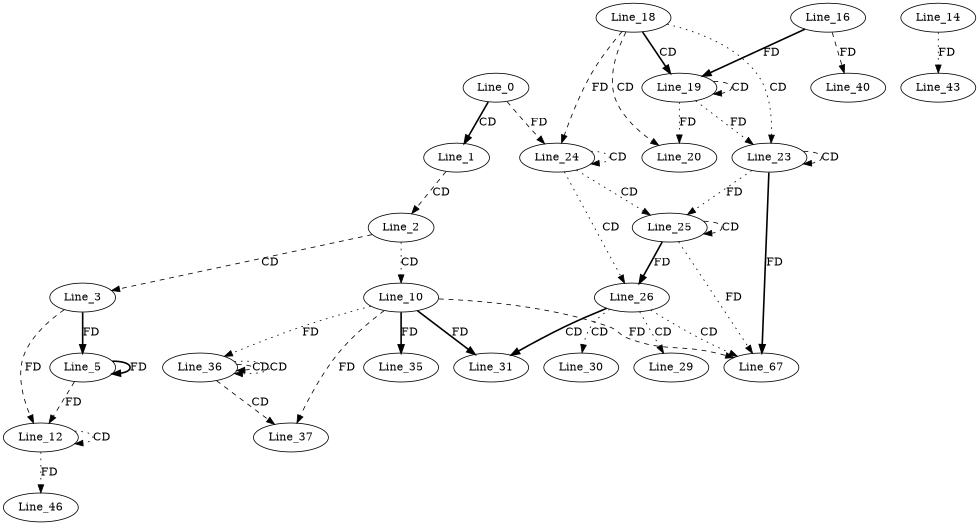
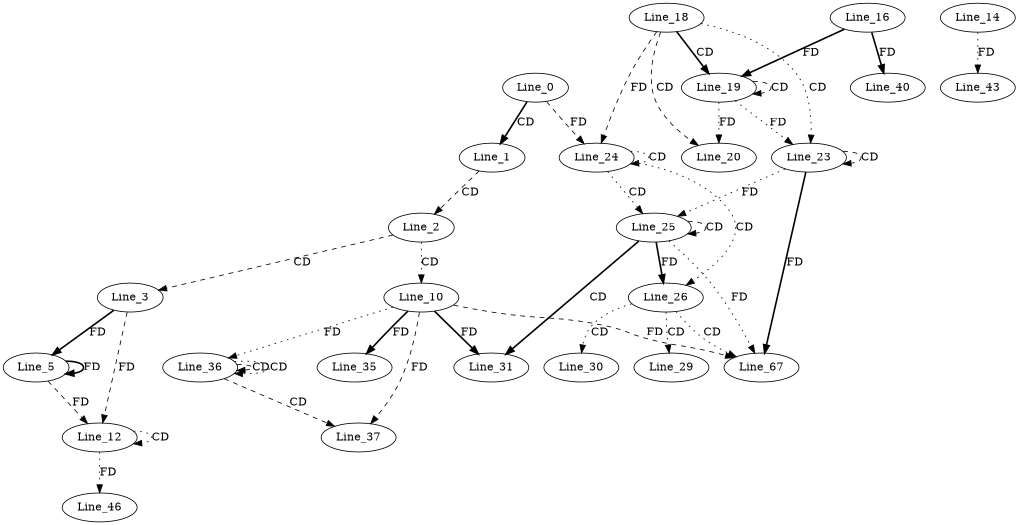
edge "Line_16" -> "Line_40": style dashed -> bold
edge "Line_26" -> "Line_31": now "Line_25" -> "Line_31"
